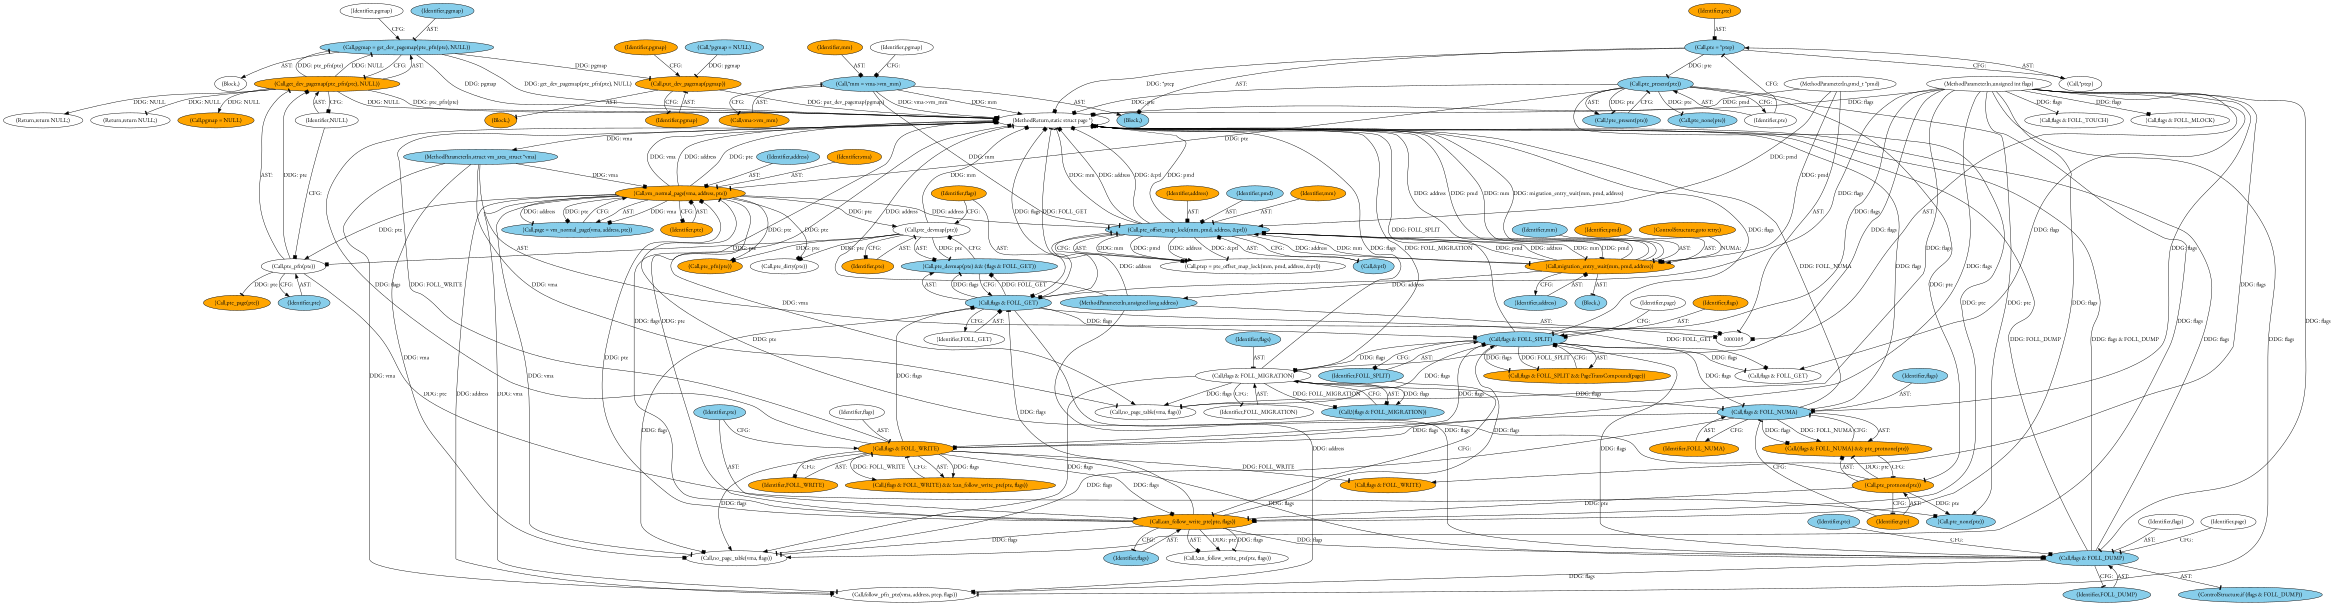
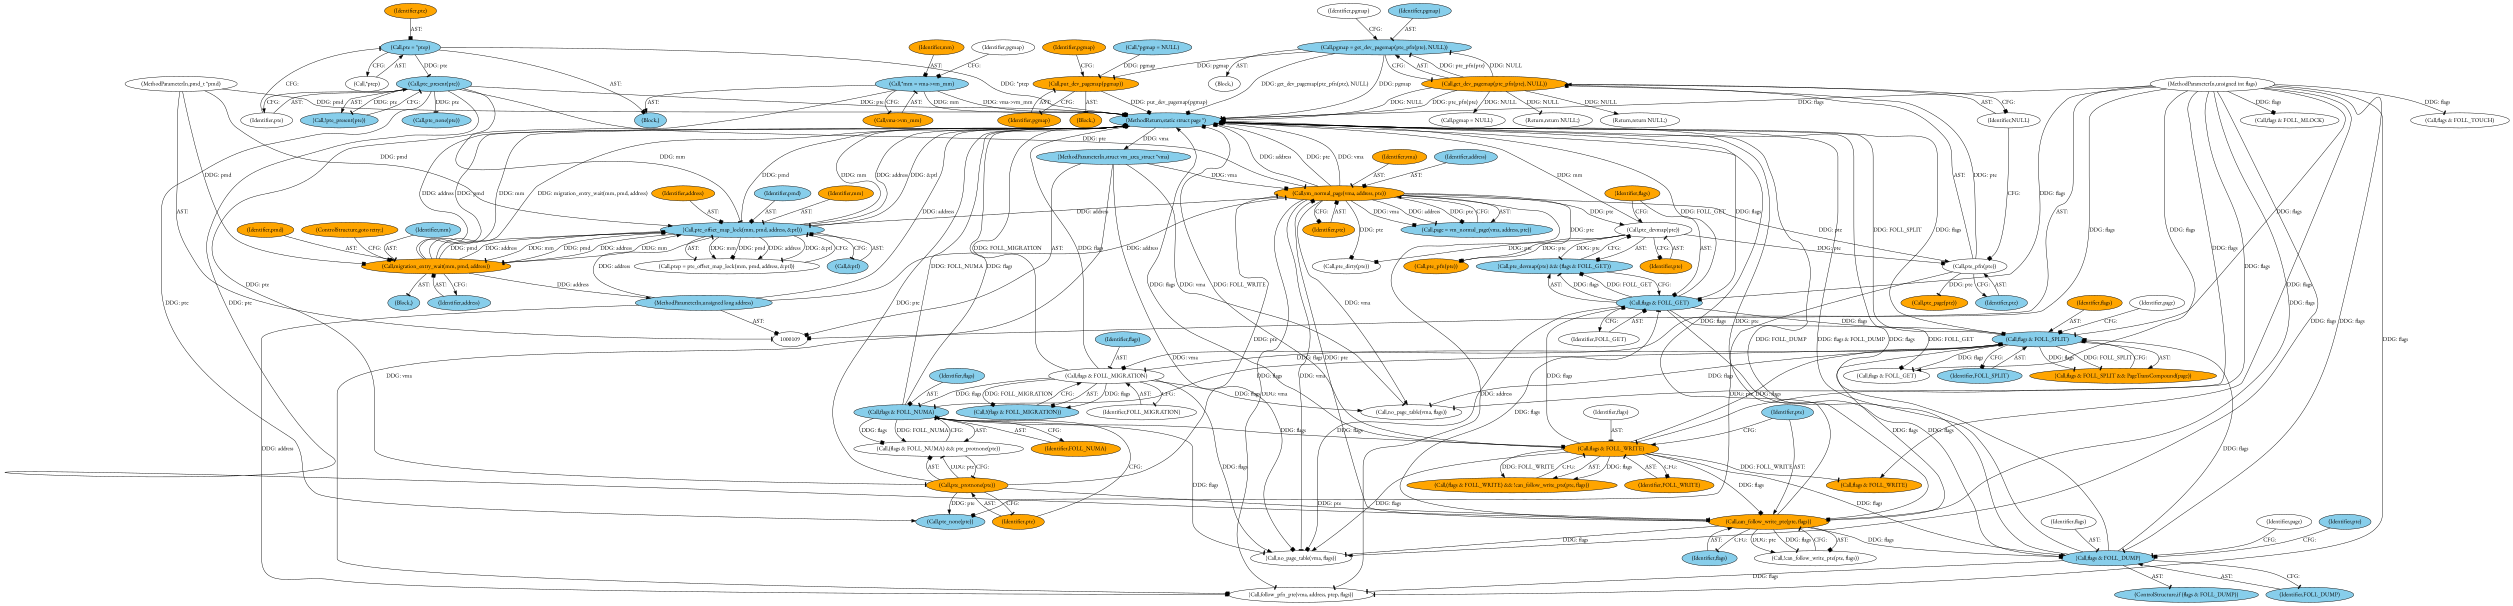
node "(Call,pgmap = NULL)": fillcolor orange -> white
node "(MethodReturn,static struct page *)": fillcolor white -> skyblue
edge "(ControlStructure,goto retry;)" -> "(Call,migration_entry_wait(mm, pmd, address))": label "NUMA: " -> "CFG: "
edge "(MethodParameterIn,unsigned long address)" -> "(Call,vm_normal_page(vma, address, pte))": added, label "DDG: address"
edge "(Call,pte_protnone(pte))" -> "(MethodReturn,static struct page *)": added, label "DDG: pte"
edge "(MethodParameterIn,unsigned int flags)" -> "(Call,flags & FOLL_NUMA)": removed, label "DDG: flags"
node "(Call,(flags & FOLL_NUMA) && pte_protnone(pte))": fillcolor orange -> white
edge "(Identifier,FOLL_SPLIT)" -> "(Call,can_follow_write_pte(pte, flags))": now "(Call,!can_follow_write_pte(pte, flags))" -> "(Call,can_follow_write_pte(pte, flags))"
